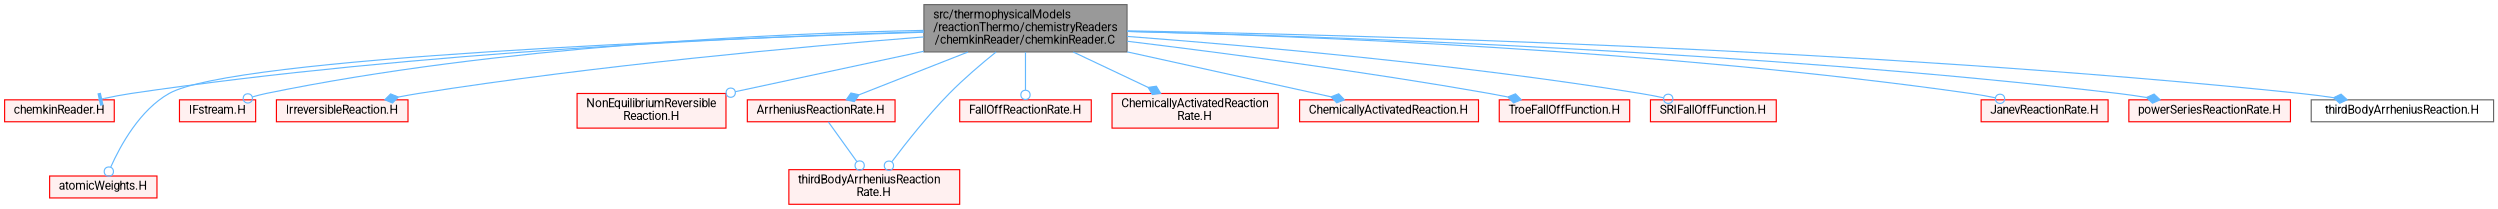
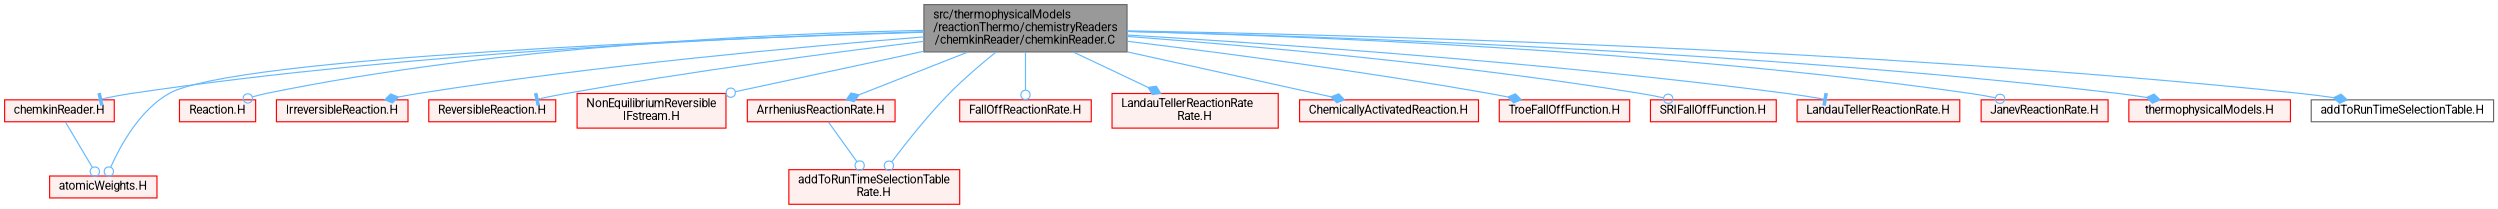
node "IFstream.H": label "IFstream.H" -> "Reaction.H"
node "ReversibleReaction.H": added
node "NonEquilibriumReversible Reaction.H": label "NonEquilibriumReversible Reaction.H" -> "NonEquilibriumReversible IFstream.H"
node "ChemicallyActivatedReaction Rate.H": label "ChemicallyActivatedReaction Rate.H" -> "LandauTellerReactionRate Rate.H"
node "LandauTellerReactionRate.H": added
node "powerSeriesReactionRate.H": label "powerSeriesReactionRate.H" -> "thermophysicalModels.H"
node "thirdBodyArrheniusReaction.H": label "thirdBodyArrheniusReaction.H" -> "addToRunTimeSelectionTable.H"
edge "chemkinReader.H" -> "atomicWeights.H": added
node "thirdBodyArrheniusReaction Rate.H": label "thirdBodyArrheniusReaction Rate.H" -> "addToRunTimeSelectionTable Rate.H"
